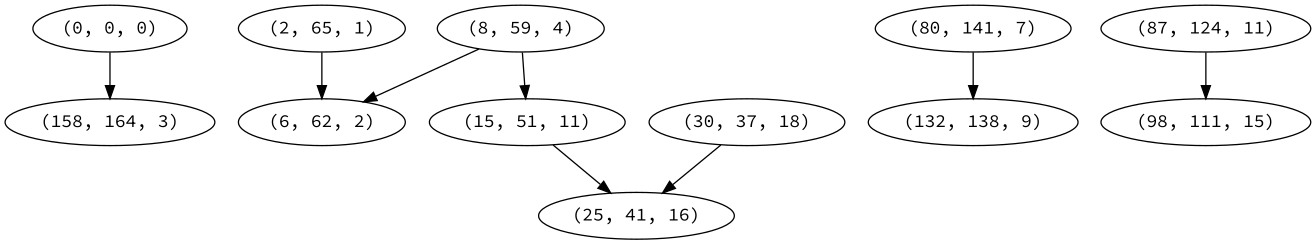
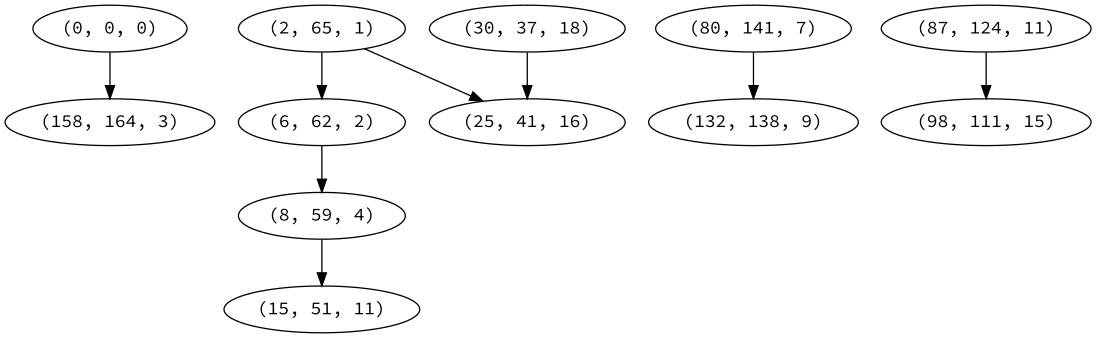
edge "(8, 59, 4)" -> "(6, 62, 2)": reversed
edge "(15, 51, 11)" -> "(25, 41, 16)": now "(2, 65, 1)" -> "(25, 41, 16)"
